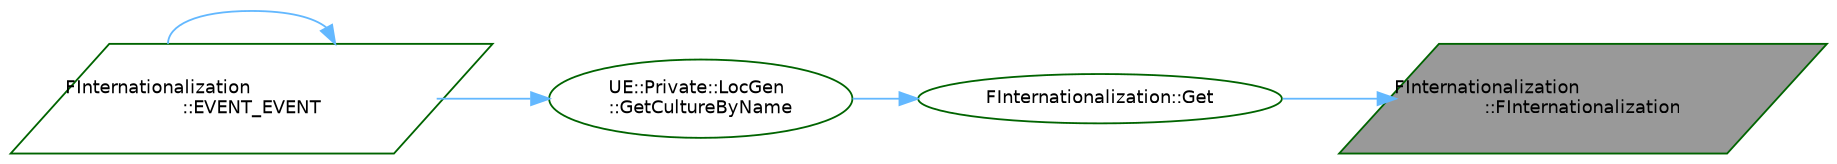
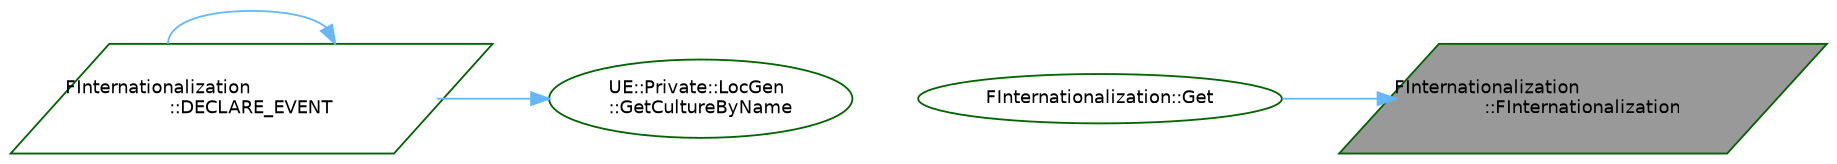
node "FInternationalization ::EVENT_EVENT": label "FInternationalization ::EVENT_EVENT" -> "FInternationalization ::DECLARE_EVENT"
edge "UE::Private::LocGen ::GetCultureByName" -> "FInternationalization::Get": removed
